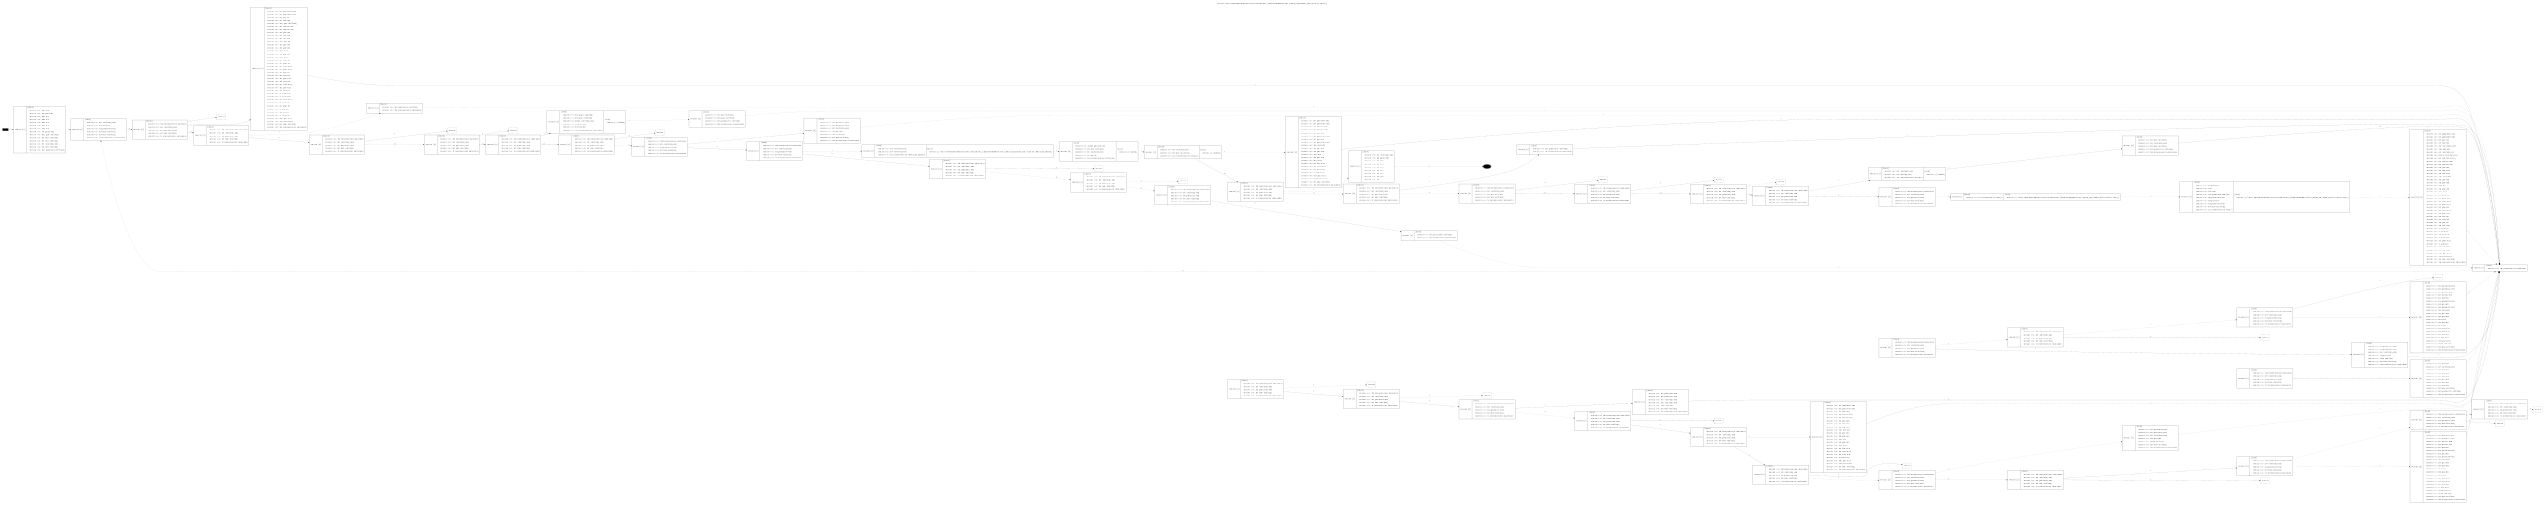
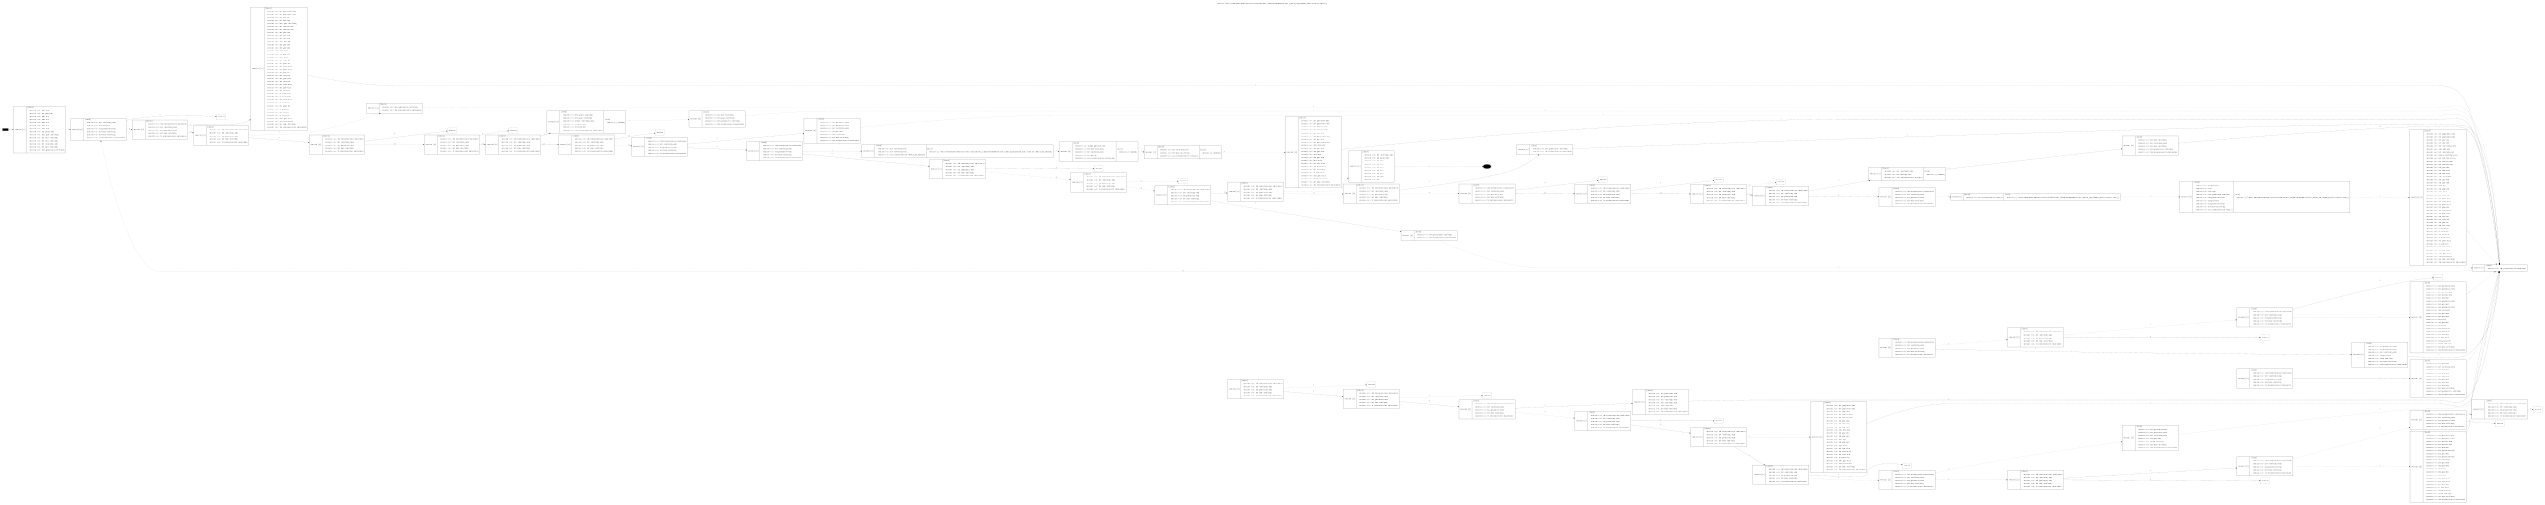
edge "0x4017c9 [25]" -> "0x402136": now "0x4017af [26]" -> "0x402136"
edge "0x401de3 [15]" -> "0x4018dc [25]": now "0x4018c3 [25]" -> "0x4018dc [25]"
